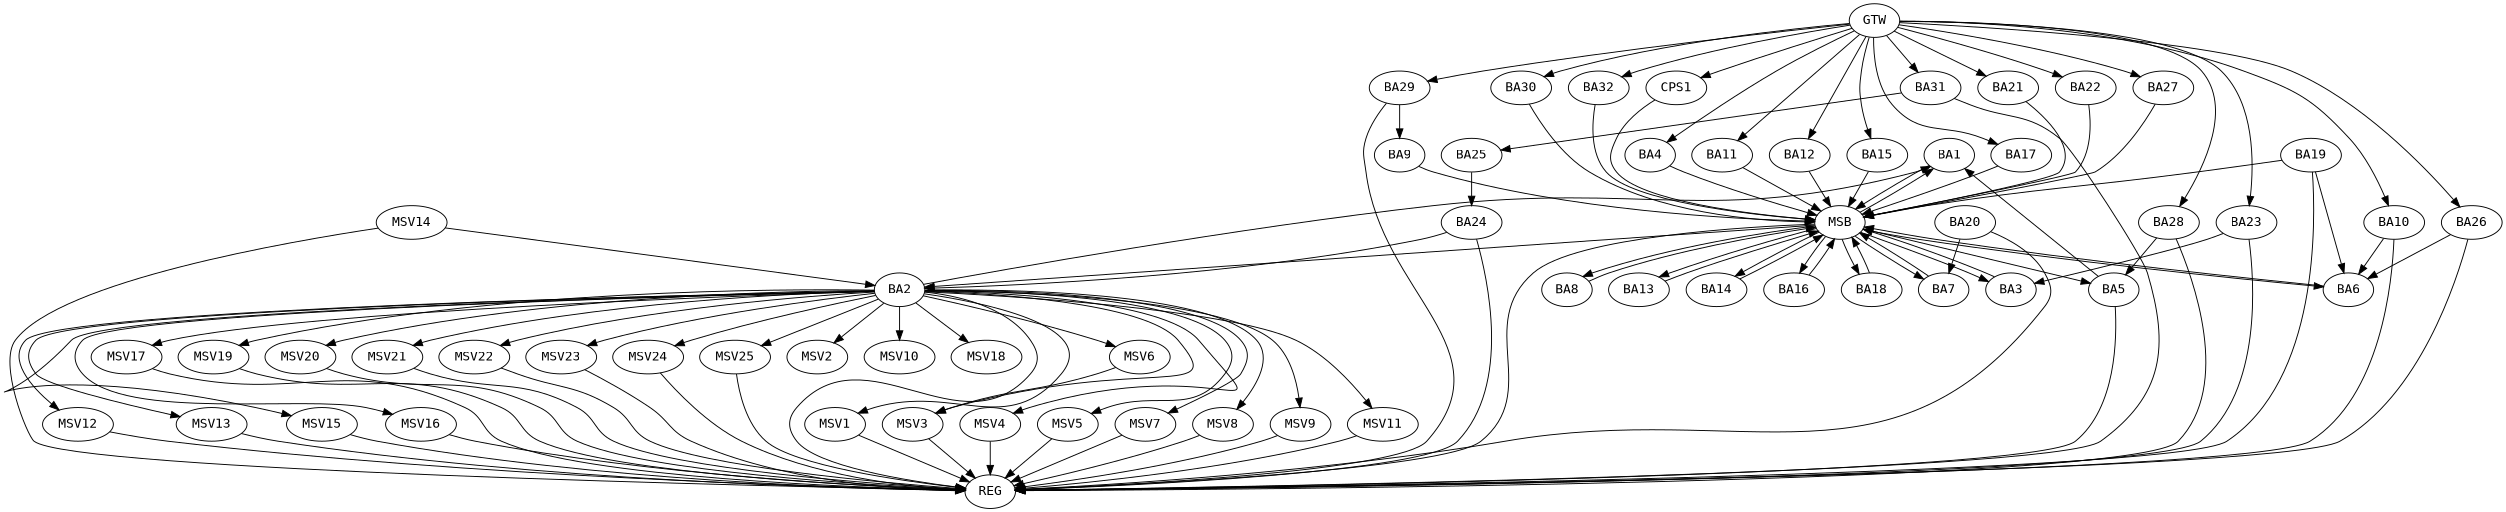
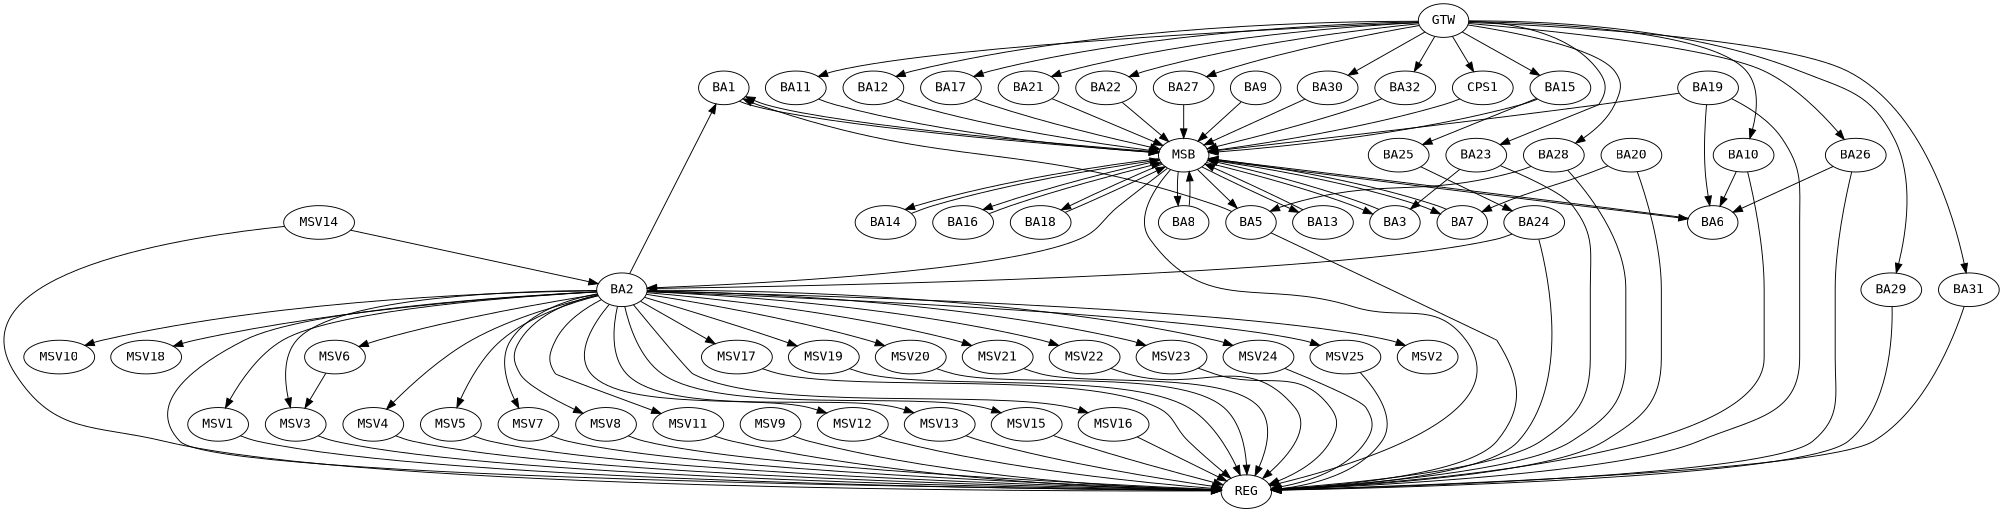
edge "BA29" -> "BA9": removed
edge "BA31" -> "BA25": now "BA15" -> "BA25"
node "BA4": removed
edge "BA2" -> "MSV9": removed
